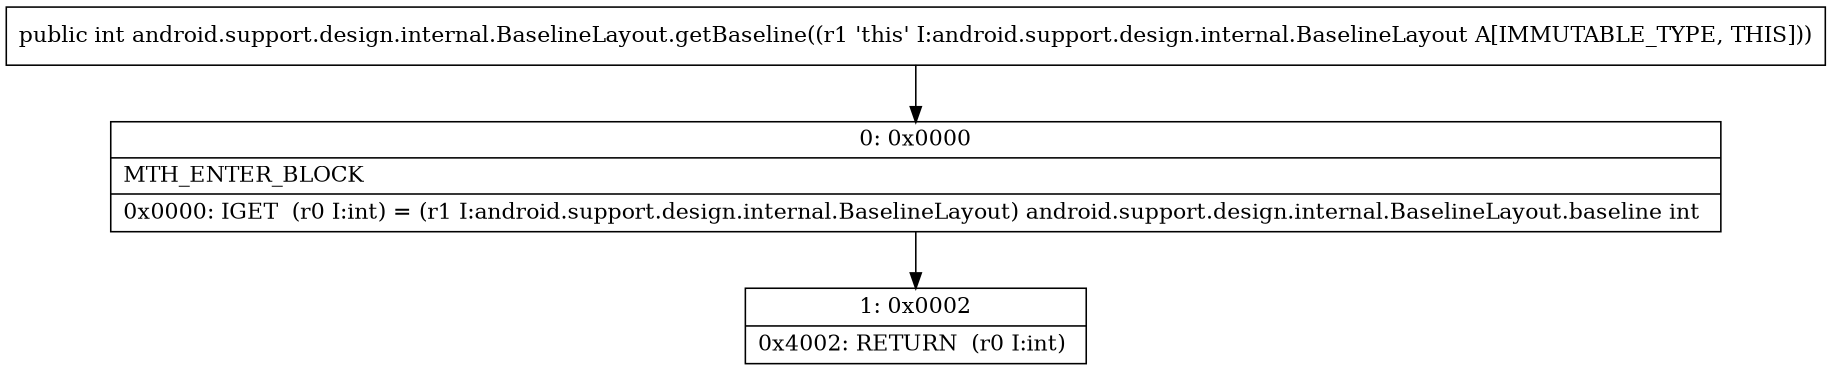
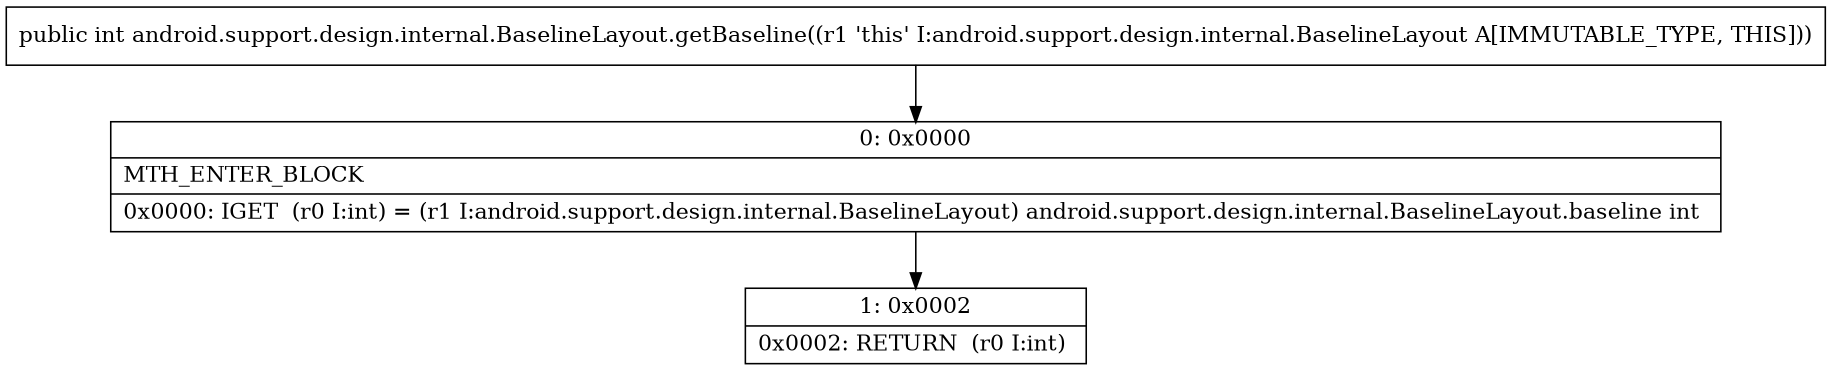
node "1: 0x0002": text "0x4002: RETURN  (r0 I:int)" -> "0x0002: RETURN  (r0 I:int)"
